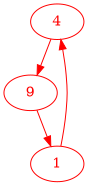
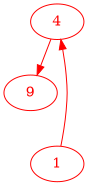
edge "9" -> "1": removed
